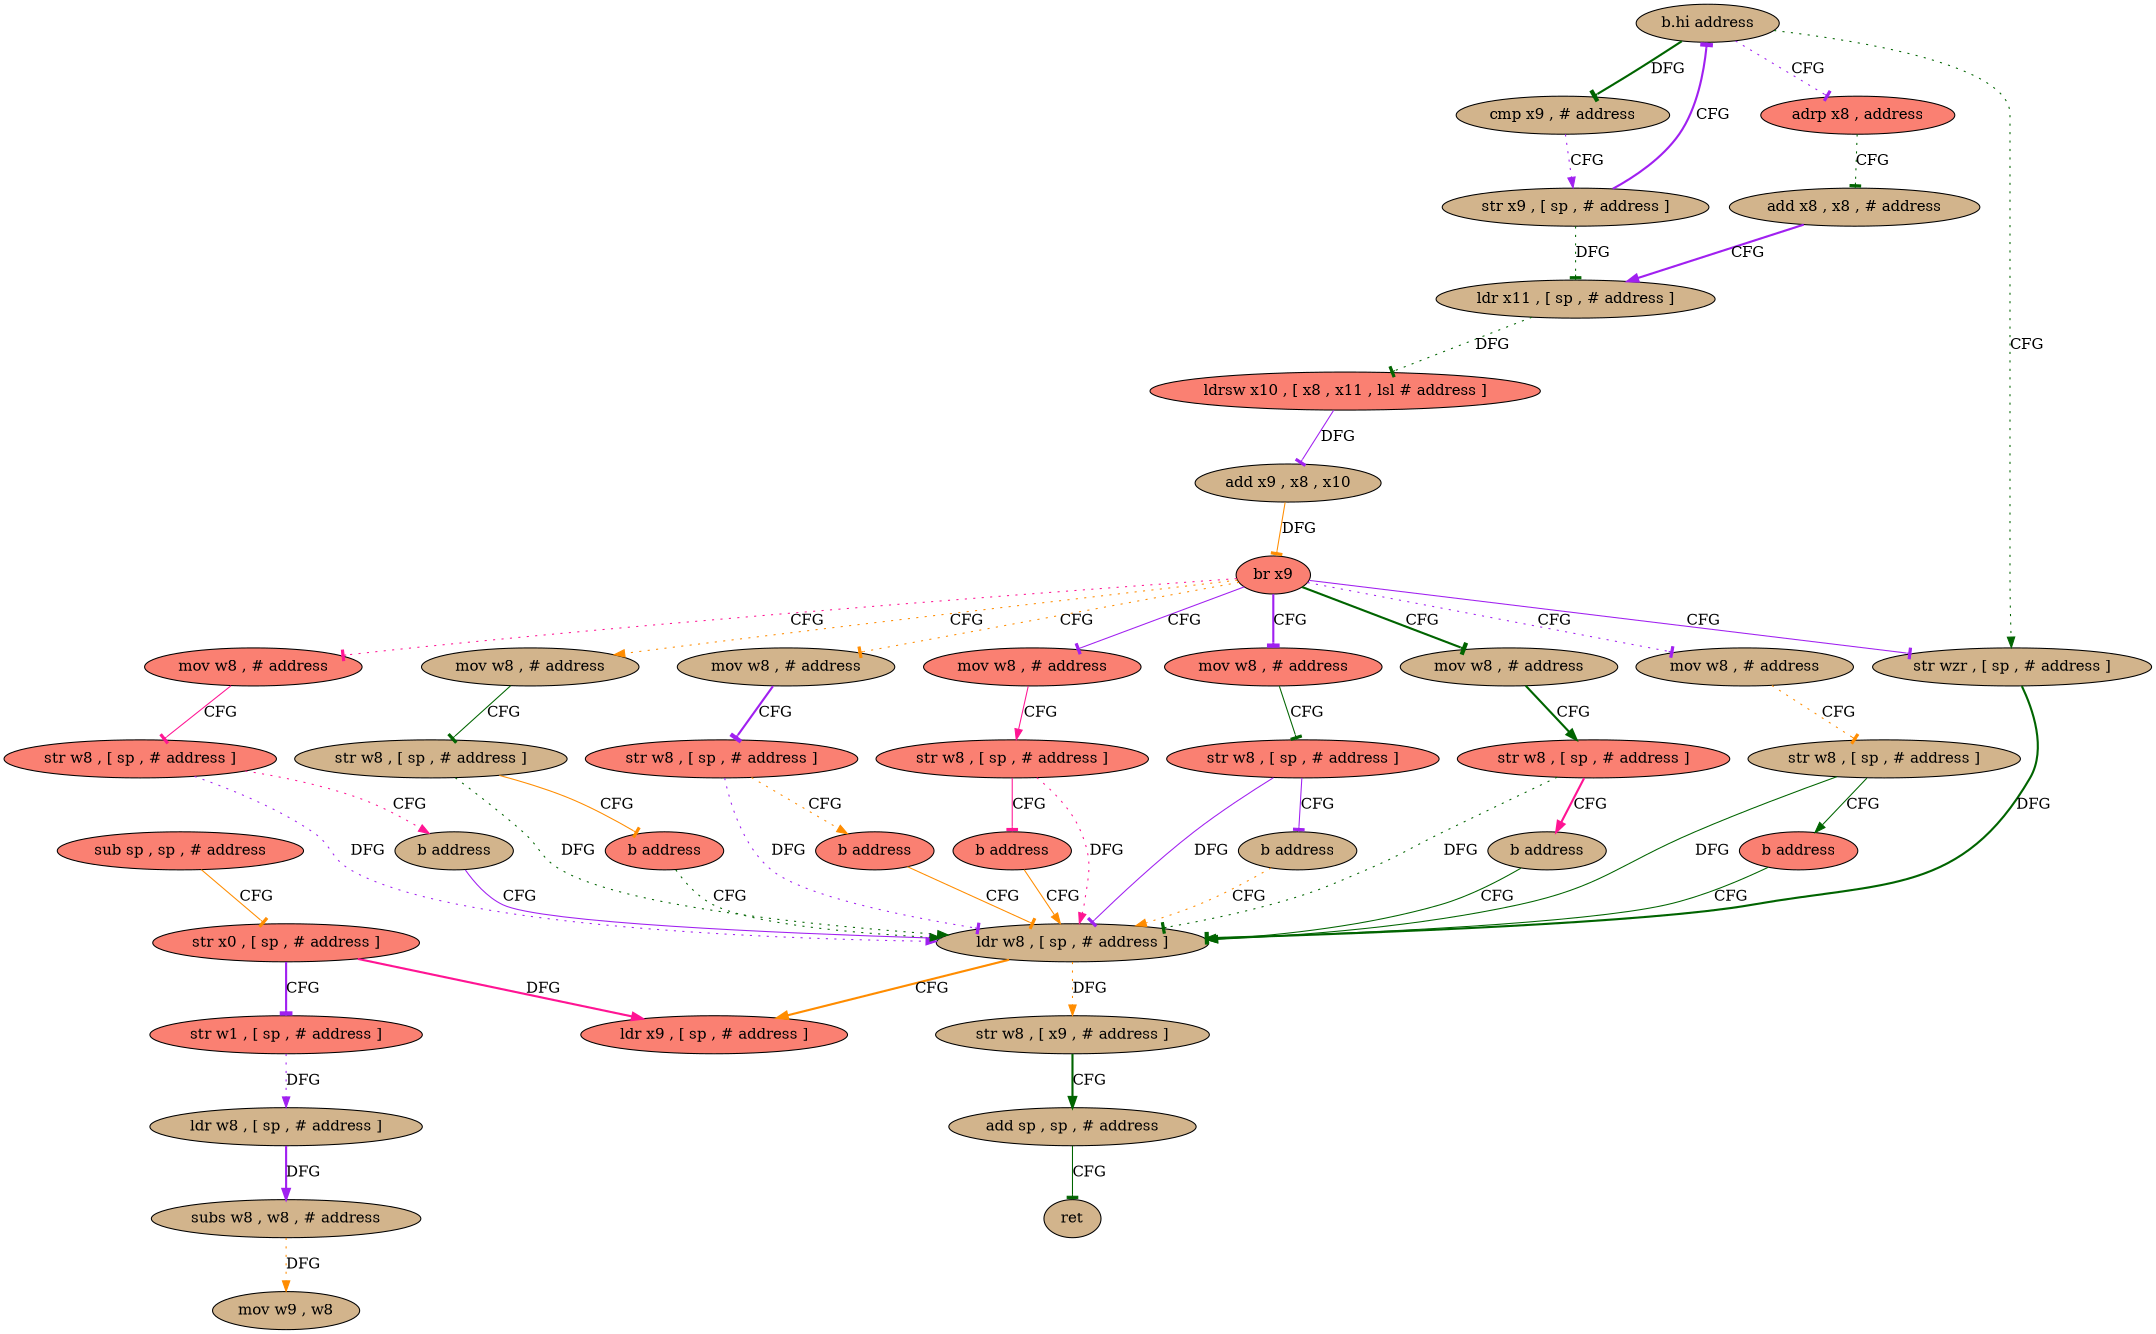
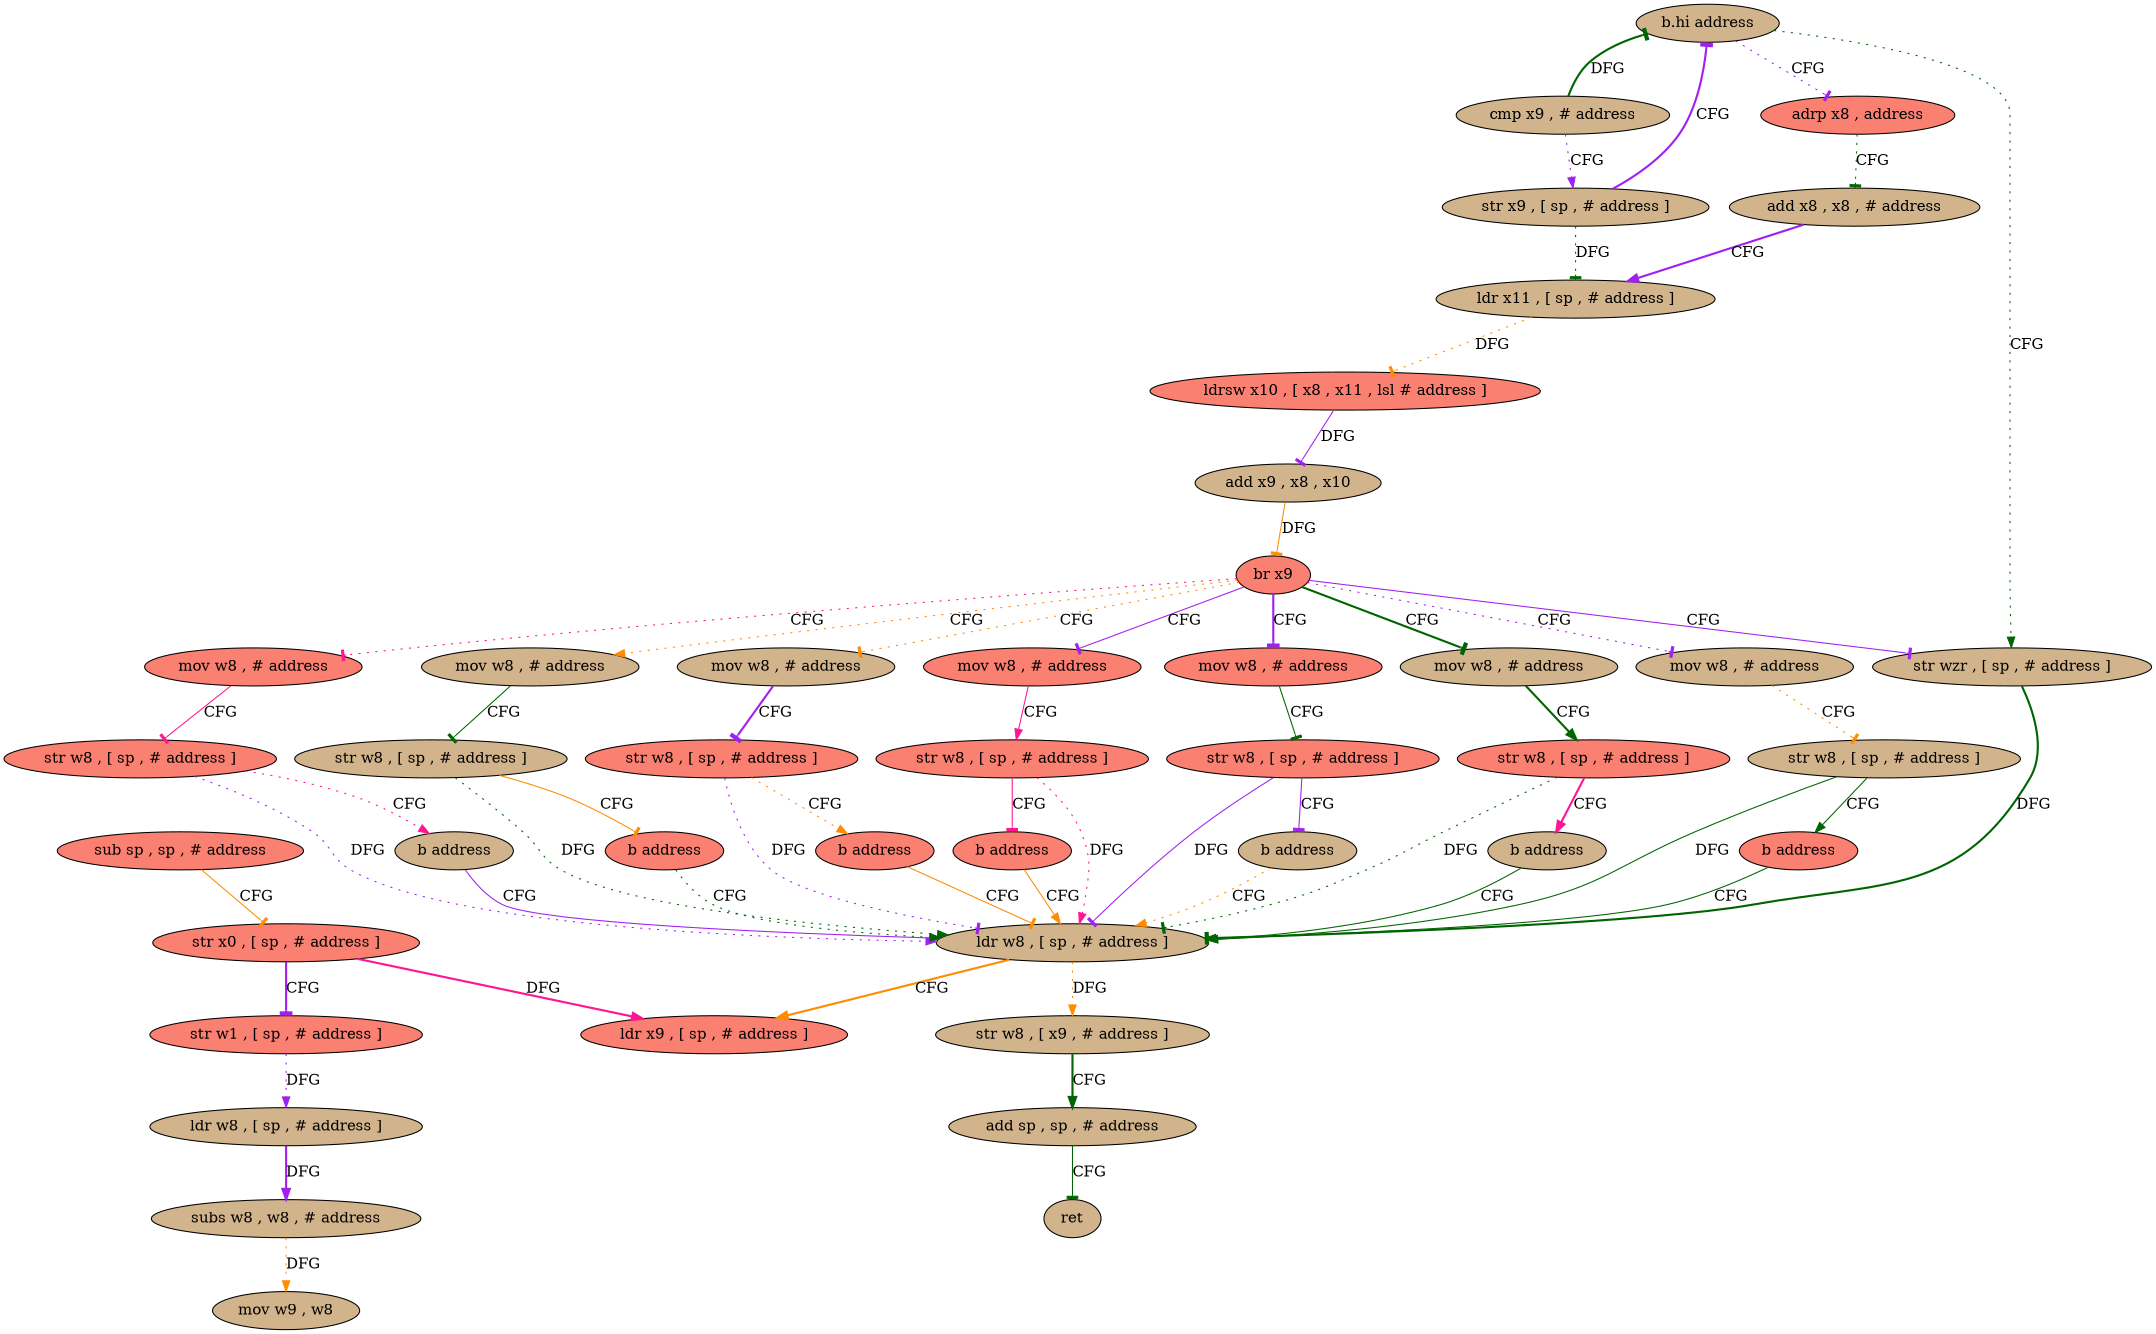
edge "b.hi address" -> "cmp x9 , # address": reversed
edge "ldr x11 , [ sp , # address ]" -> "ldrsw x10 , [ x8 , x11 , lsl # address ]": color darkgreen -> darkorange
